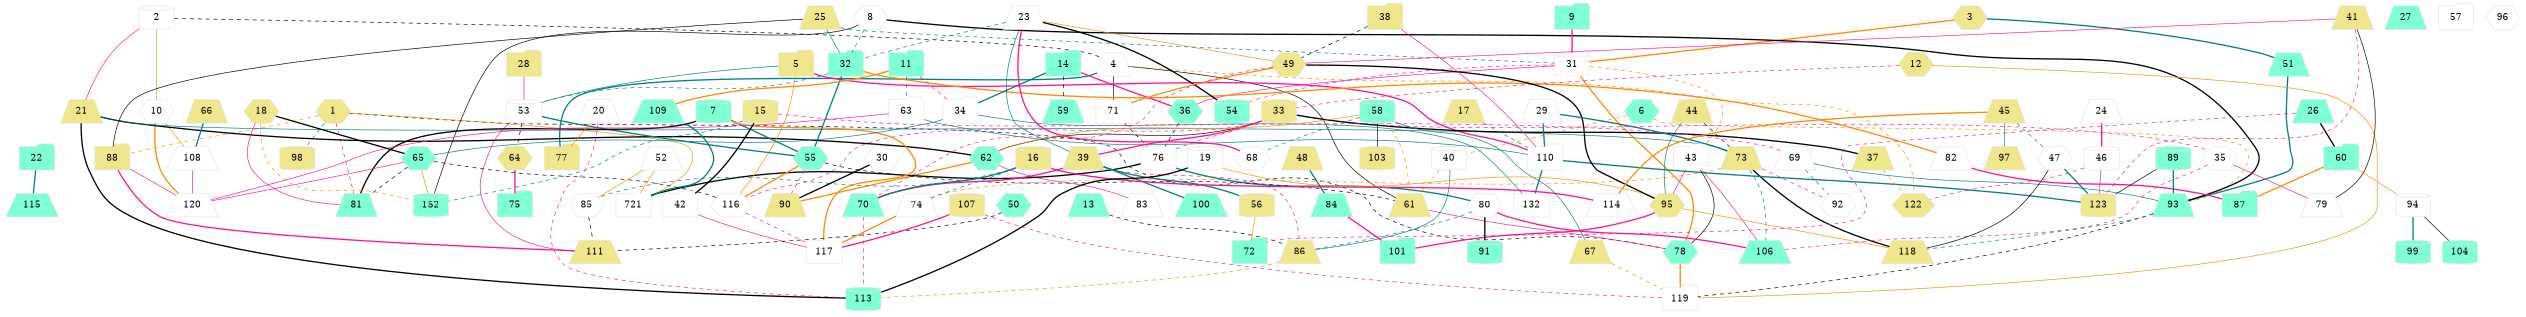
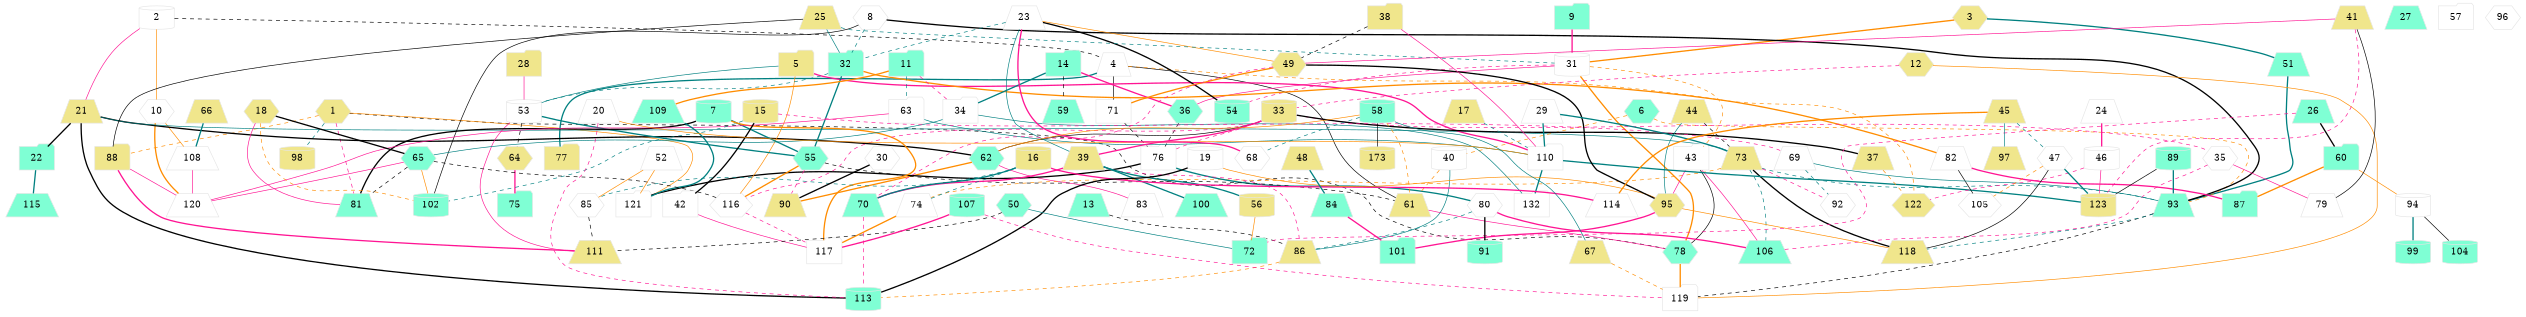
edge "21" -- "22": added
edge "20" -- "77": now "20" -- "110"
node "103": label "103" -> "173"
edge "73" -- "93": added
node "152": label "152" -> "102"
node "721": label "721" -> "121"
node "107": fillcolor khaki -> aquamarine
node "105": added
edge "50" -- "72": added
